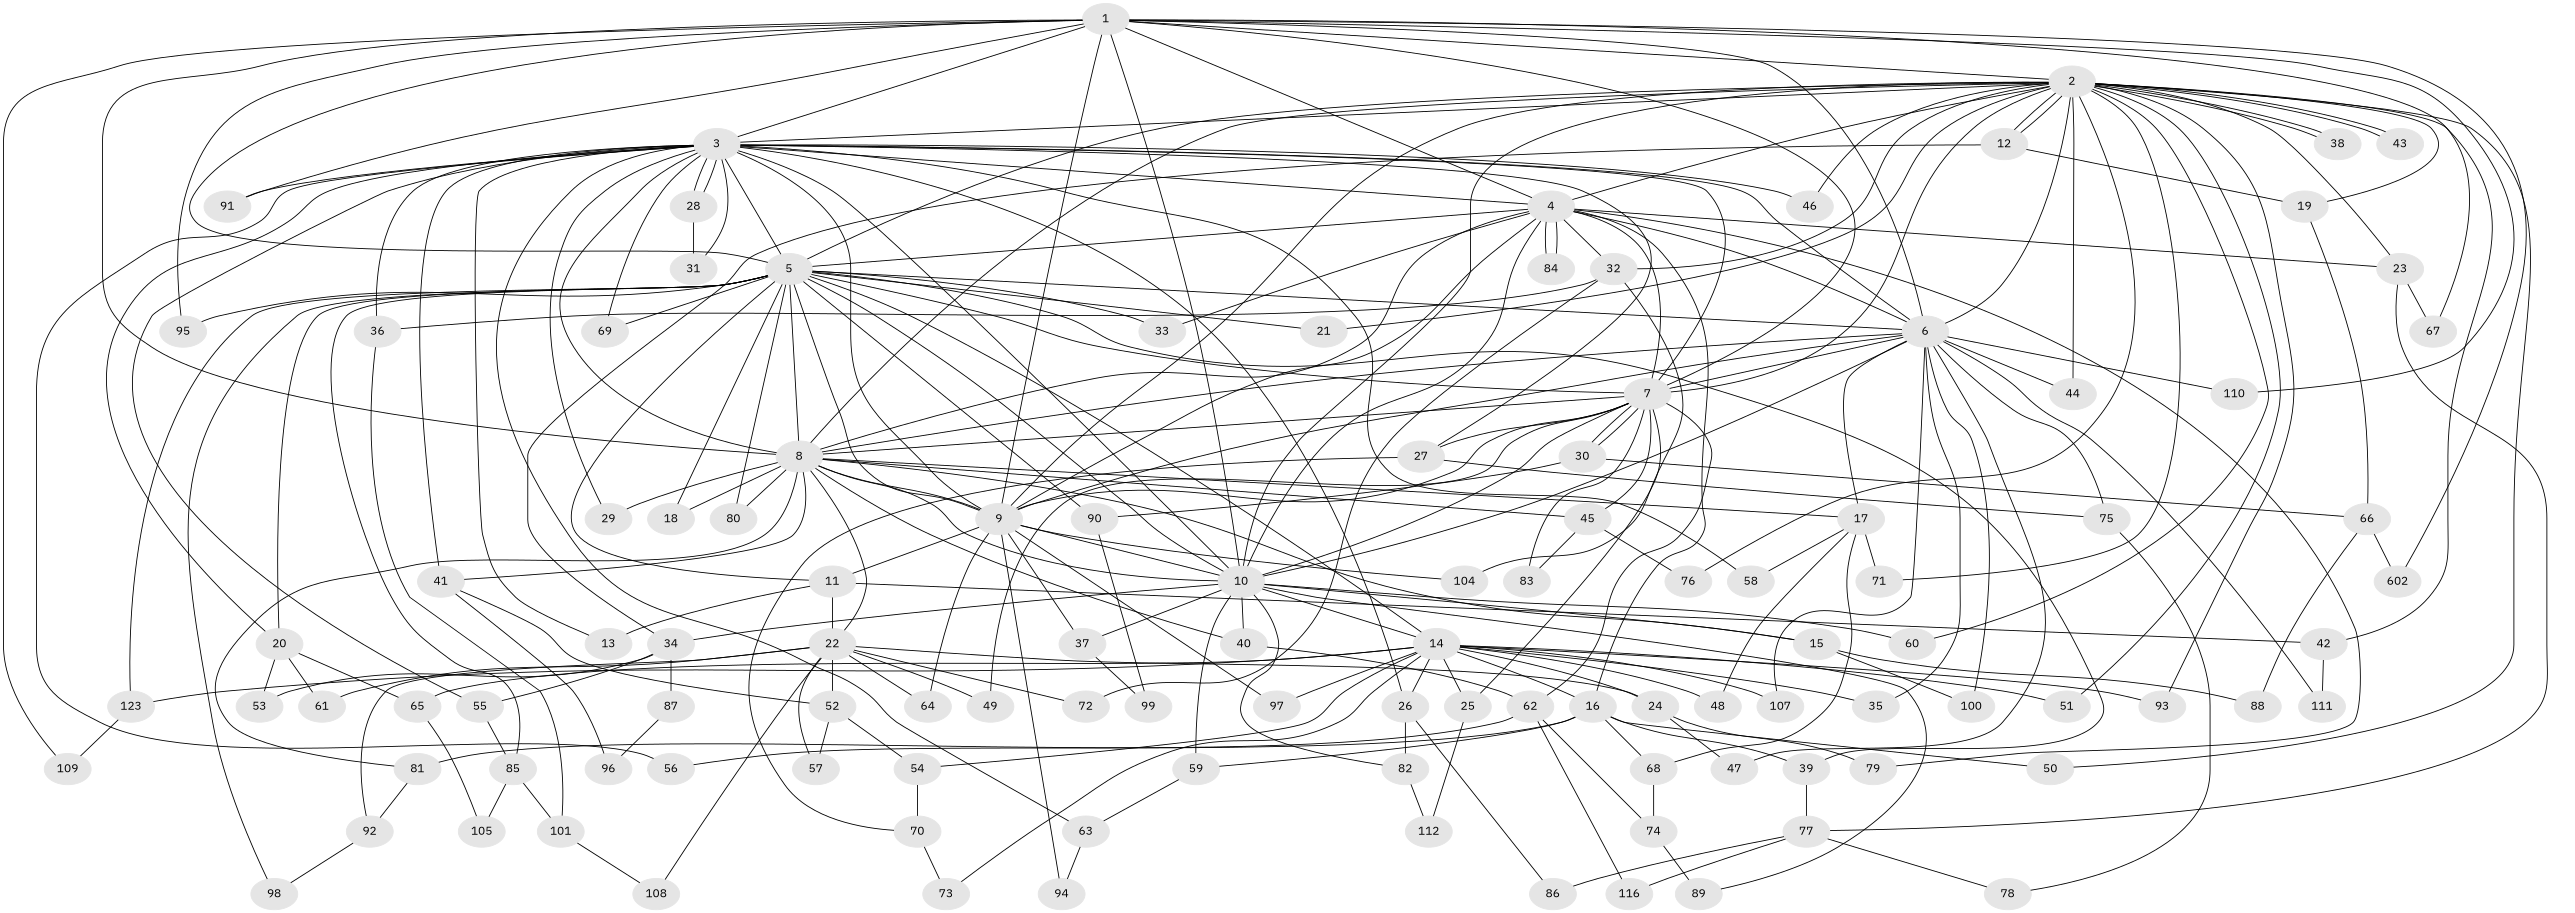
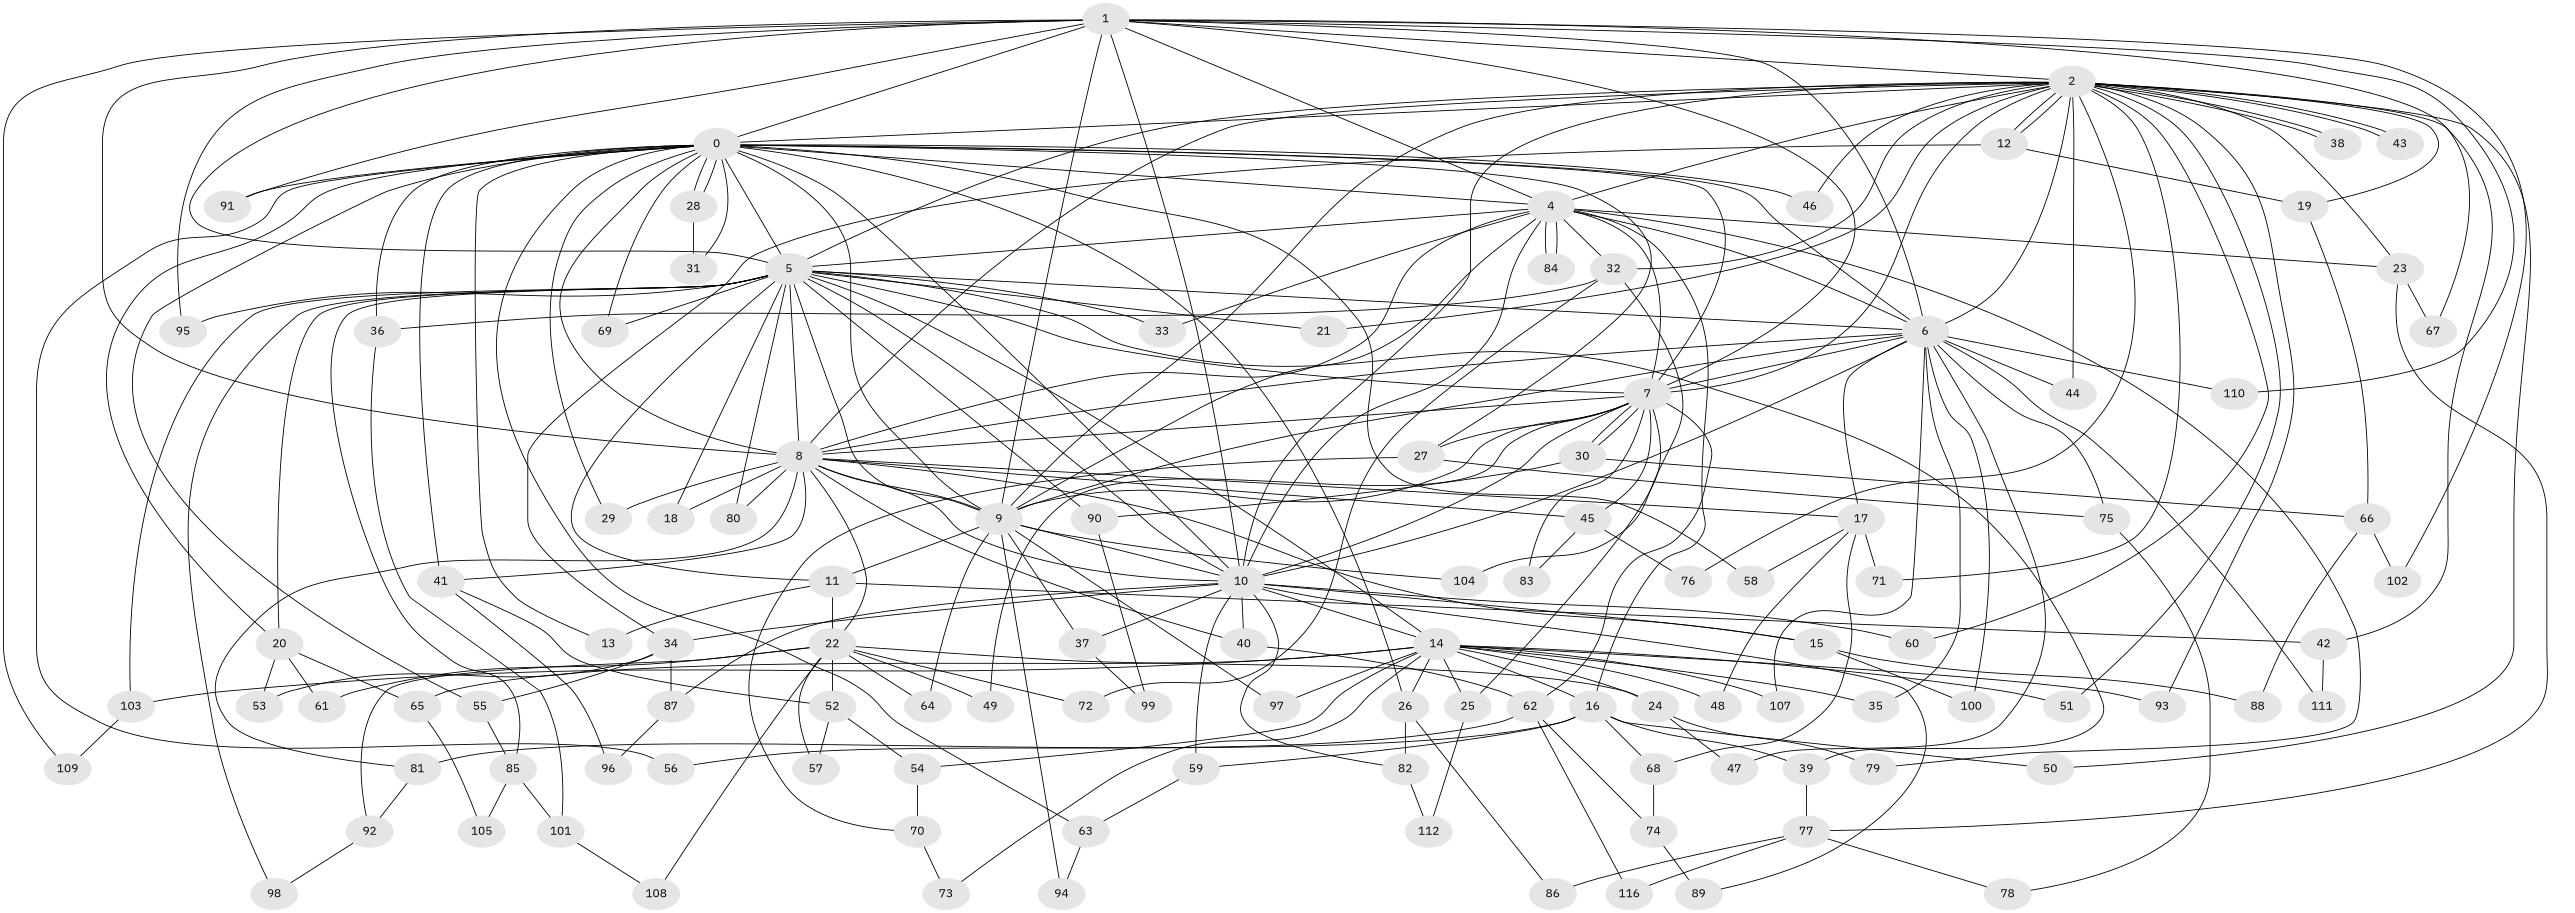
node "3": label "3" -> "0"
node "602": label "602" -> "102"
edge "10" -- "87": added
node "123": label "123" -> "103"
